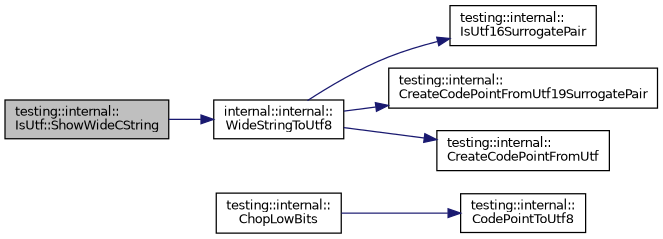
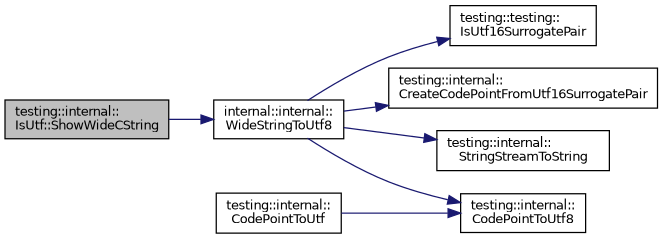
node "testing::internal:: IsUtf16SurrogatePair": label "testing::internal:: IsUtf16SurrogatePair" -> "testing::testing:: IsUtf16SurrogatePair"
node "testing::internal:: CreateCodePointFromUtf19SurrogatePair": label "testing::internal:: CreateCodePointFromUtf19SurrogatePair" -> "testing::internal:: CreateCodePointFromUtf16SurrogatePair"
node "testing::internal:: CreateCodePointFromUtf": label "testing::internal:: CreateCodePointFromUtf" -> "testing::internal:: StringStreamToString"
edge "internal::internal:: WideStringToUtf8" -> "testing::internal:: CodePointToUtf8": added
node "testing::internal:: ChopLowBits": label "testing::internal:: ChopLowBits" -> "testing::internal:: CodePointToUtf"
